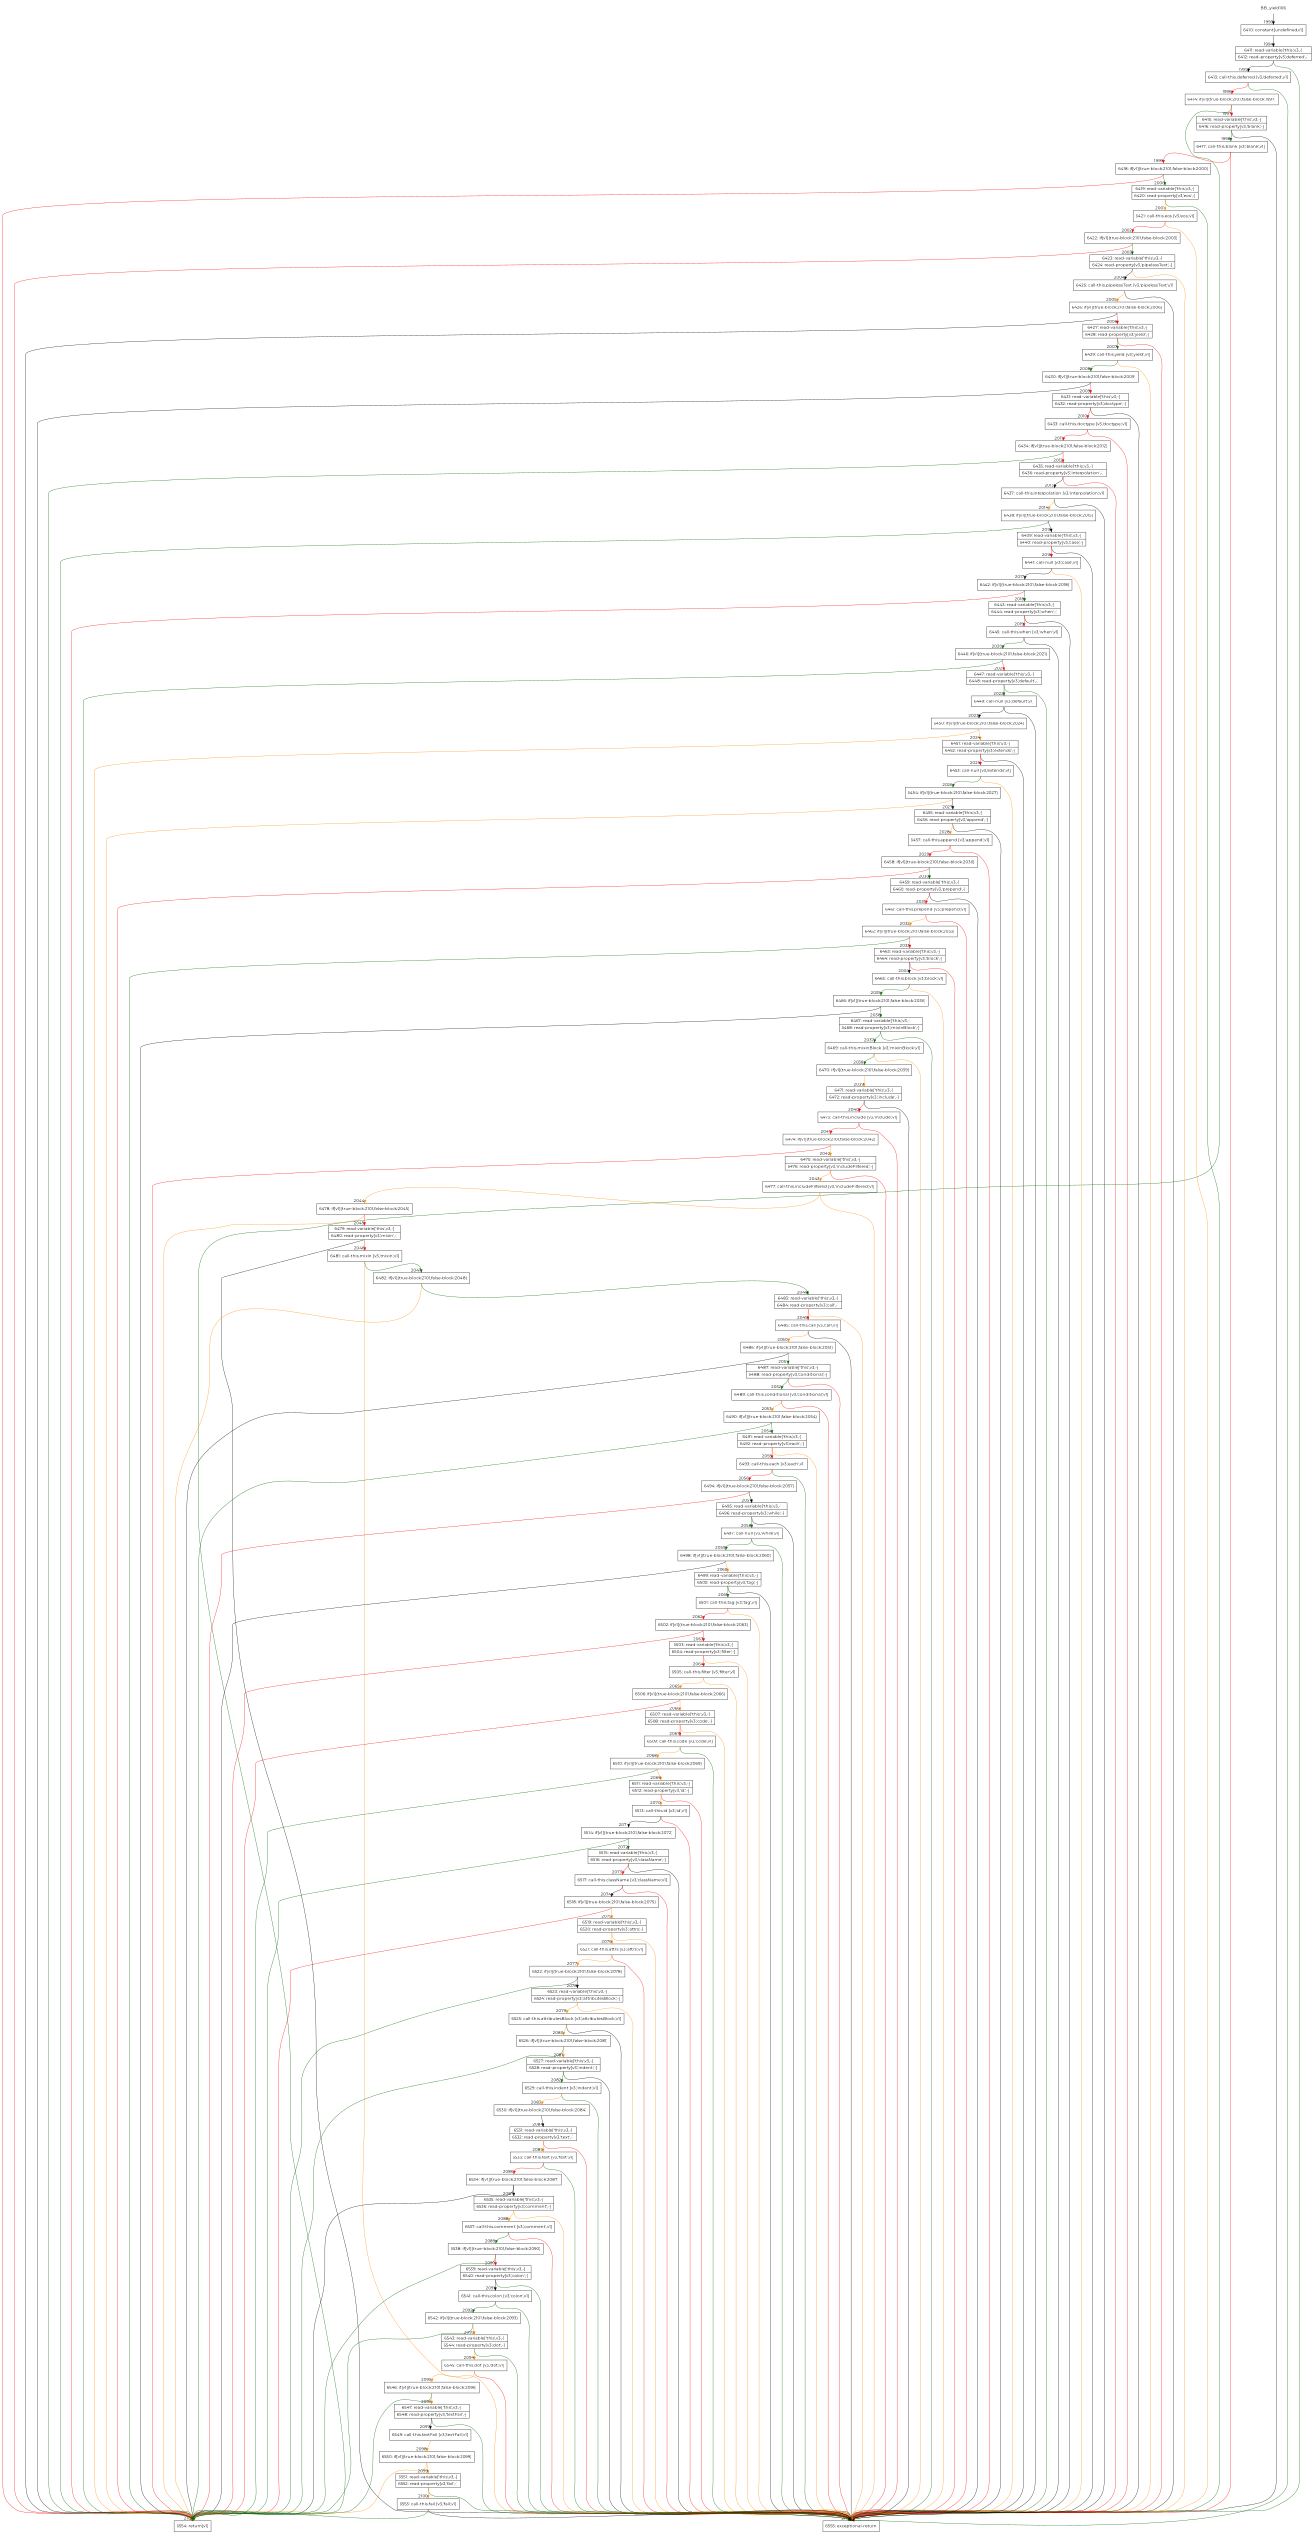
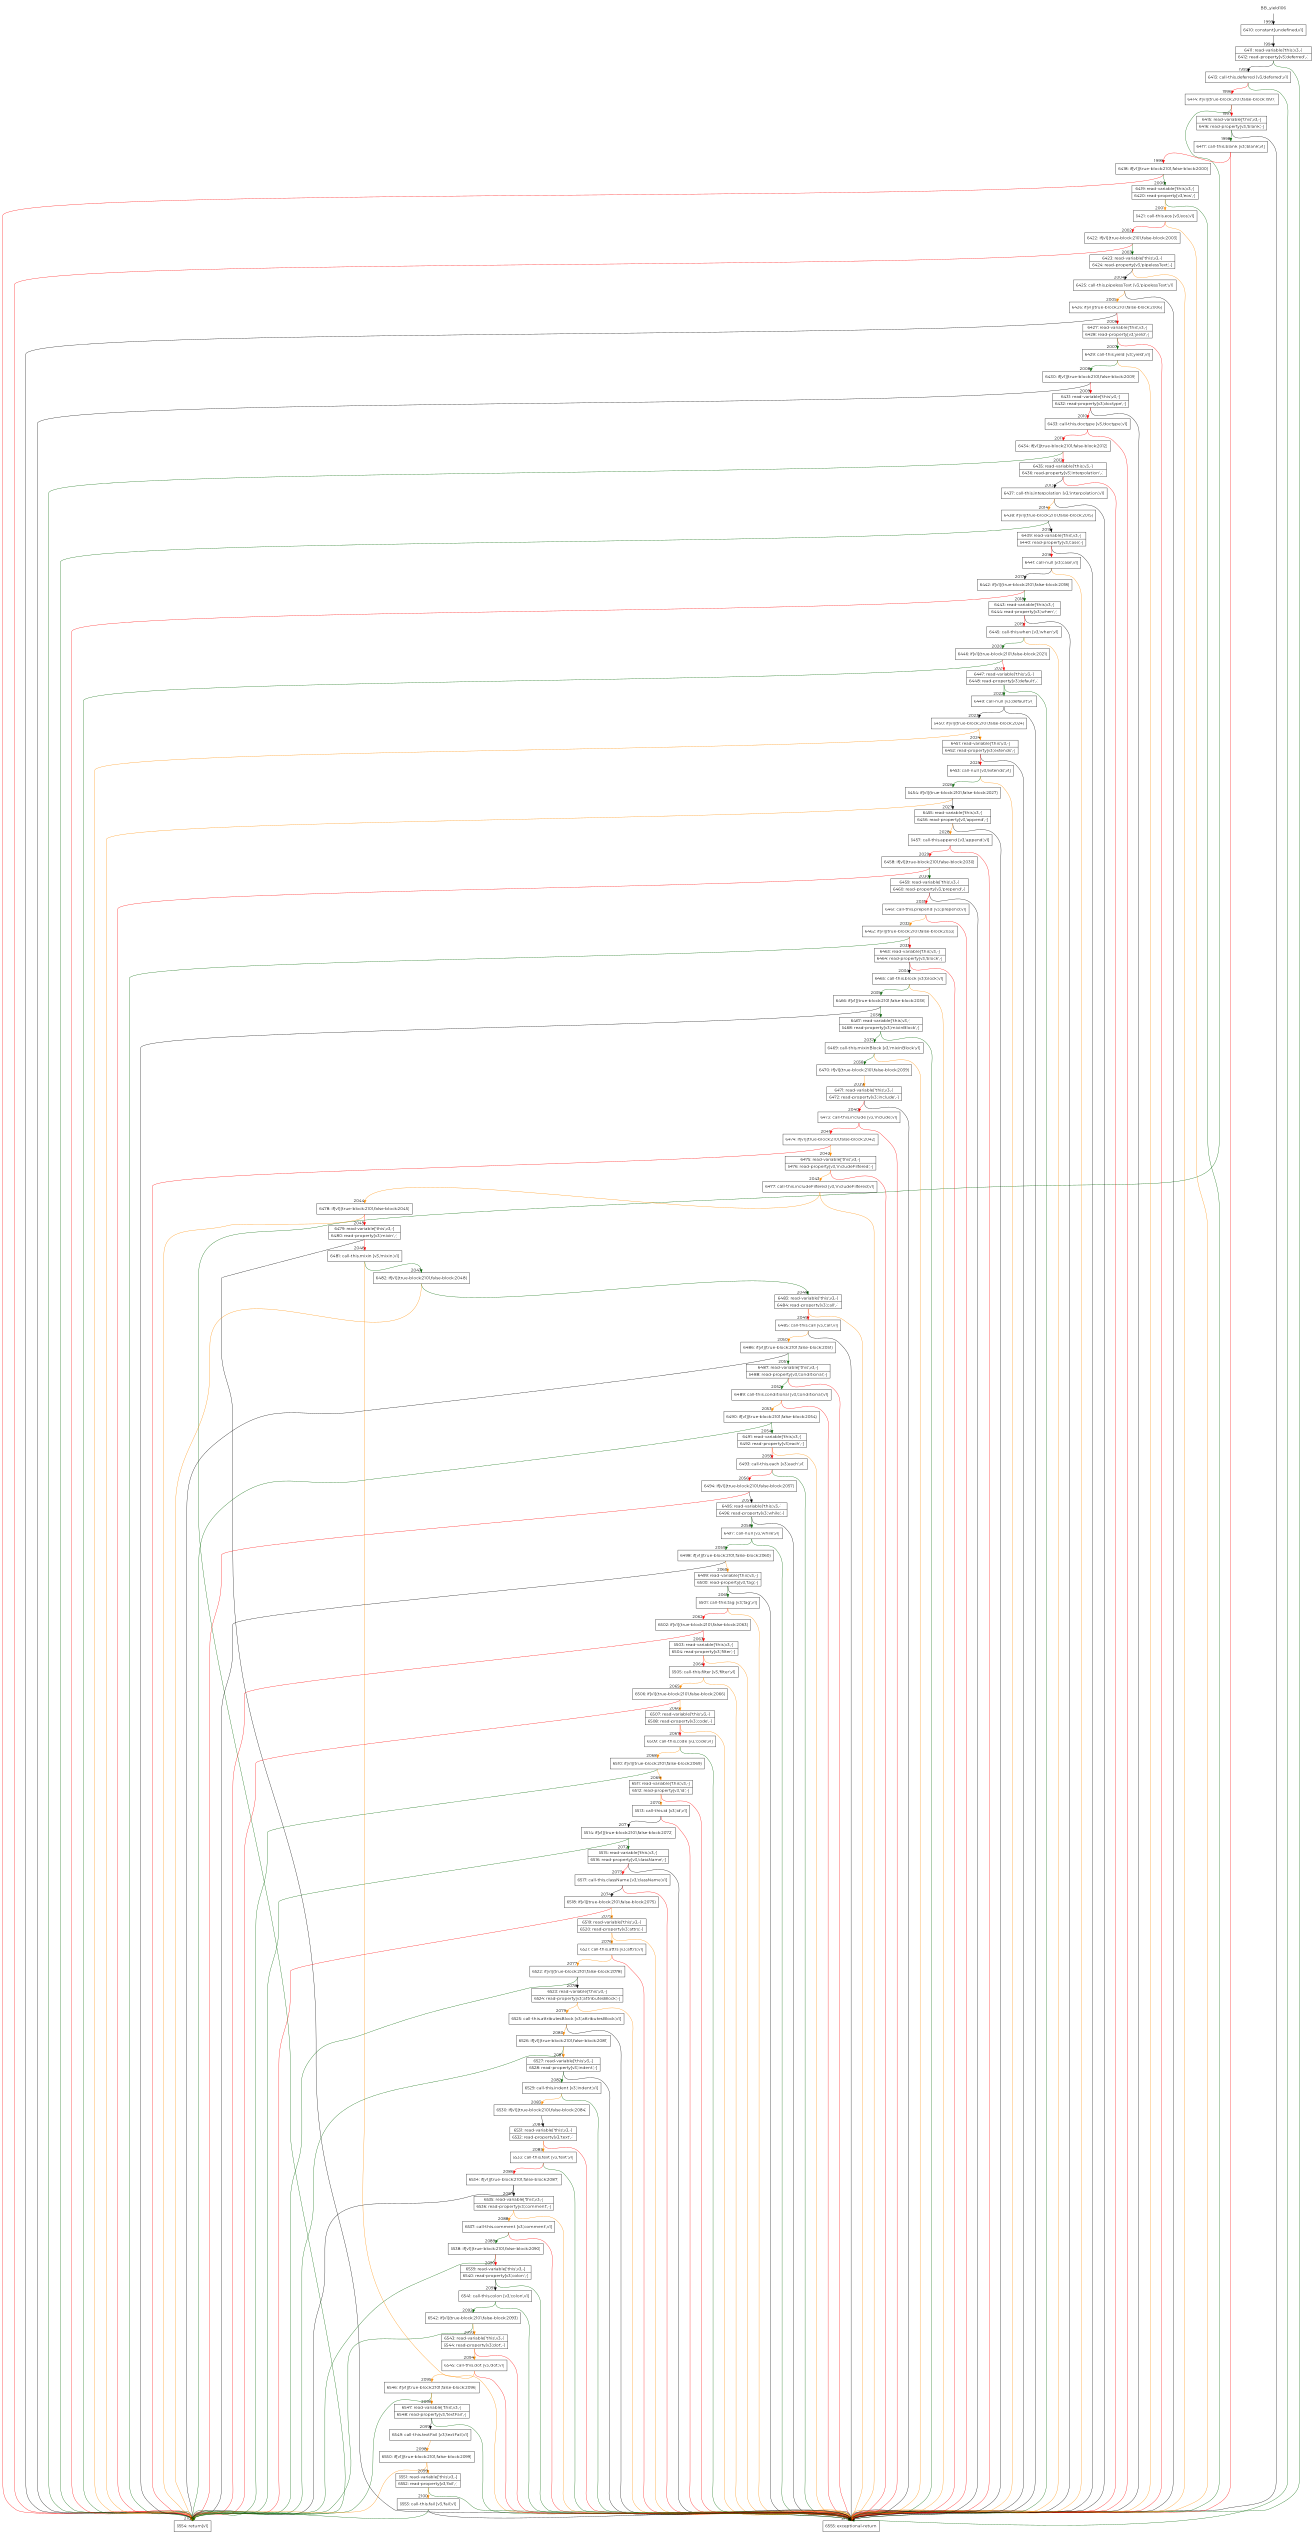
edge "6445: call-this.when [v3,'when',v1]" -> "6555: exceptional-return": color black -> darkorange
edge "6543: read-variable['this',v3,-]" -> "6555: exceptional-return": color darkgreen -> red
